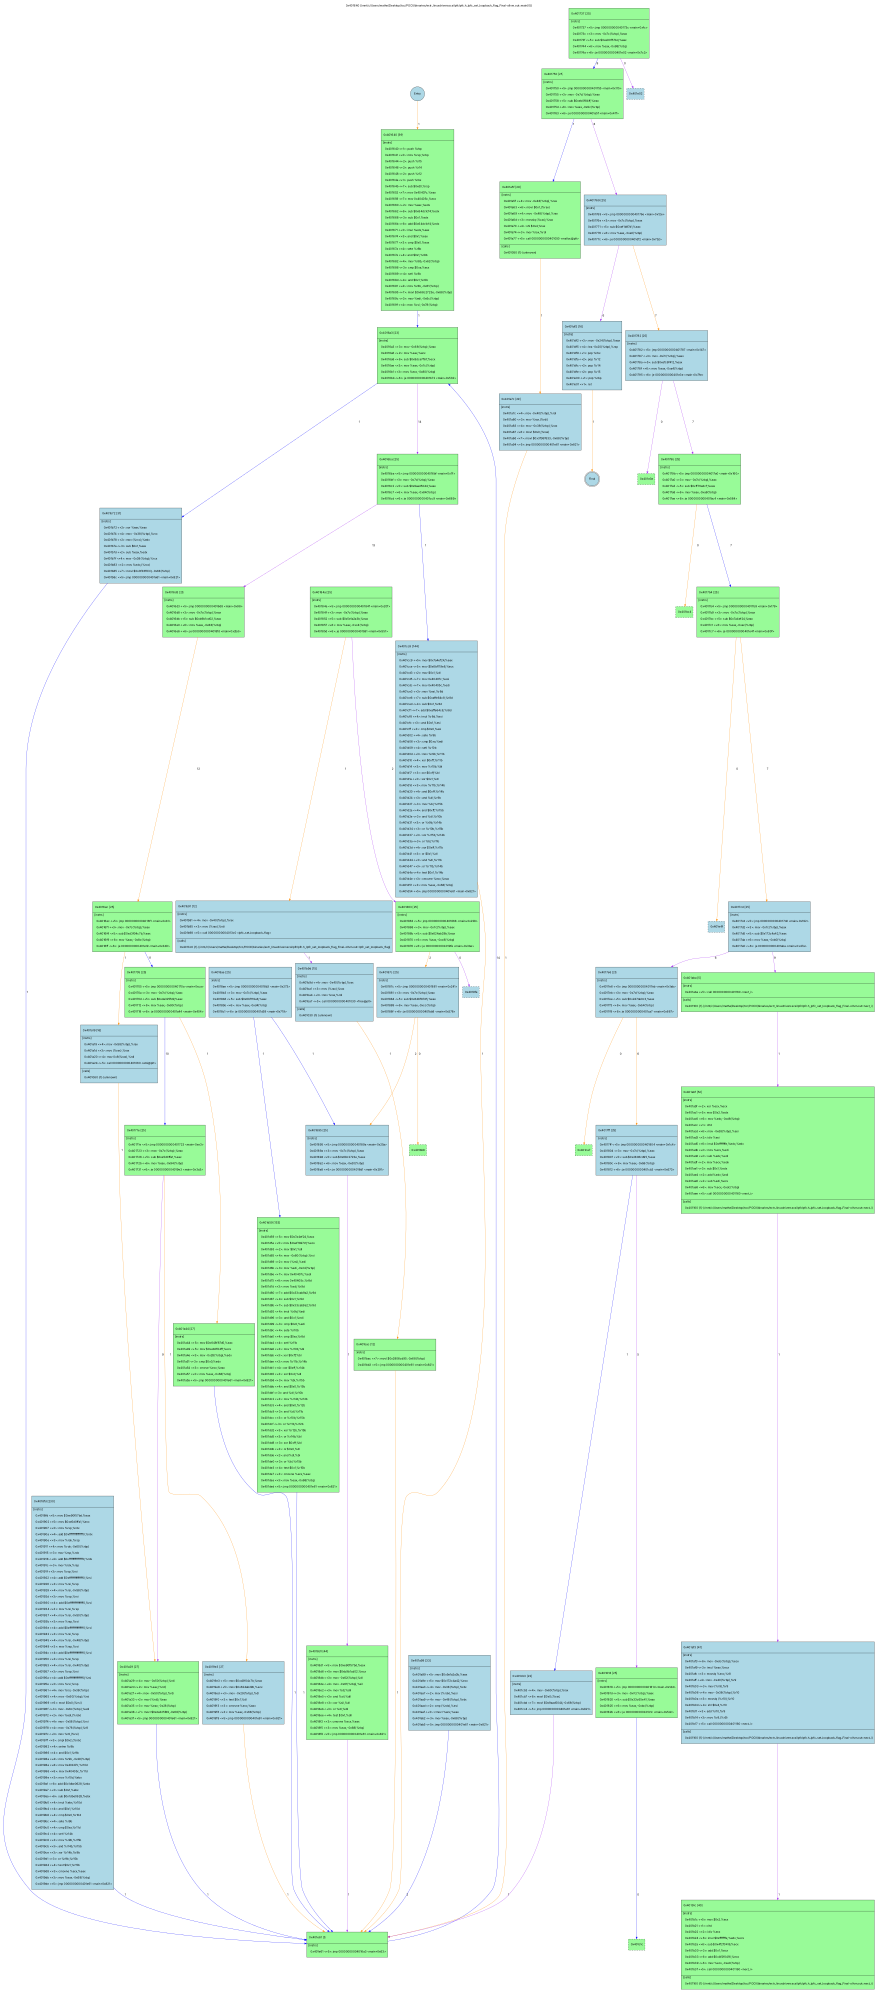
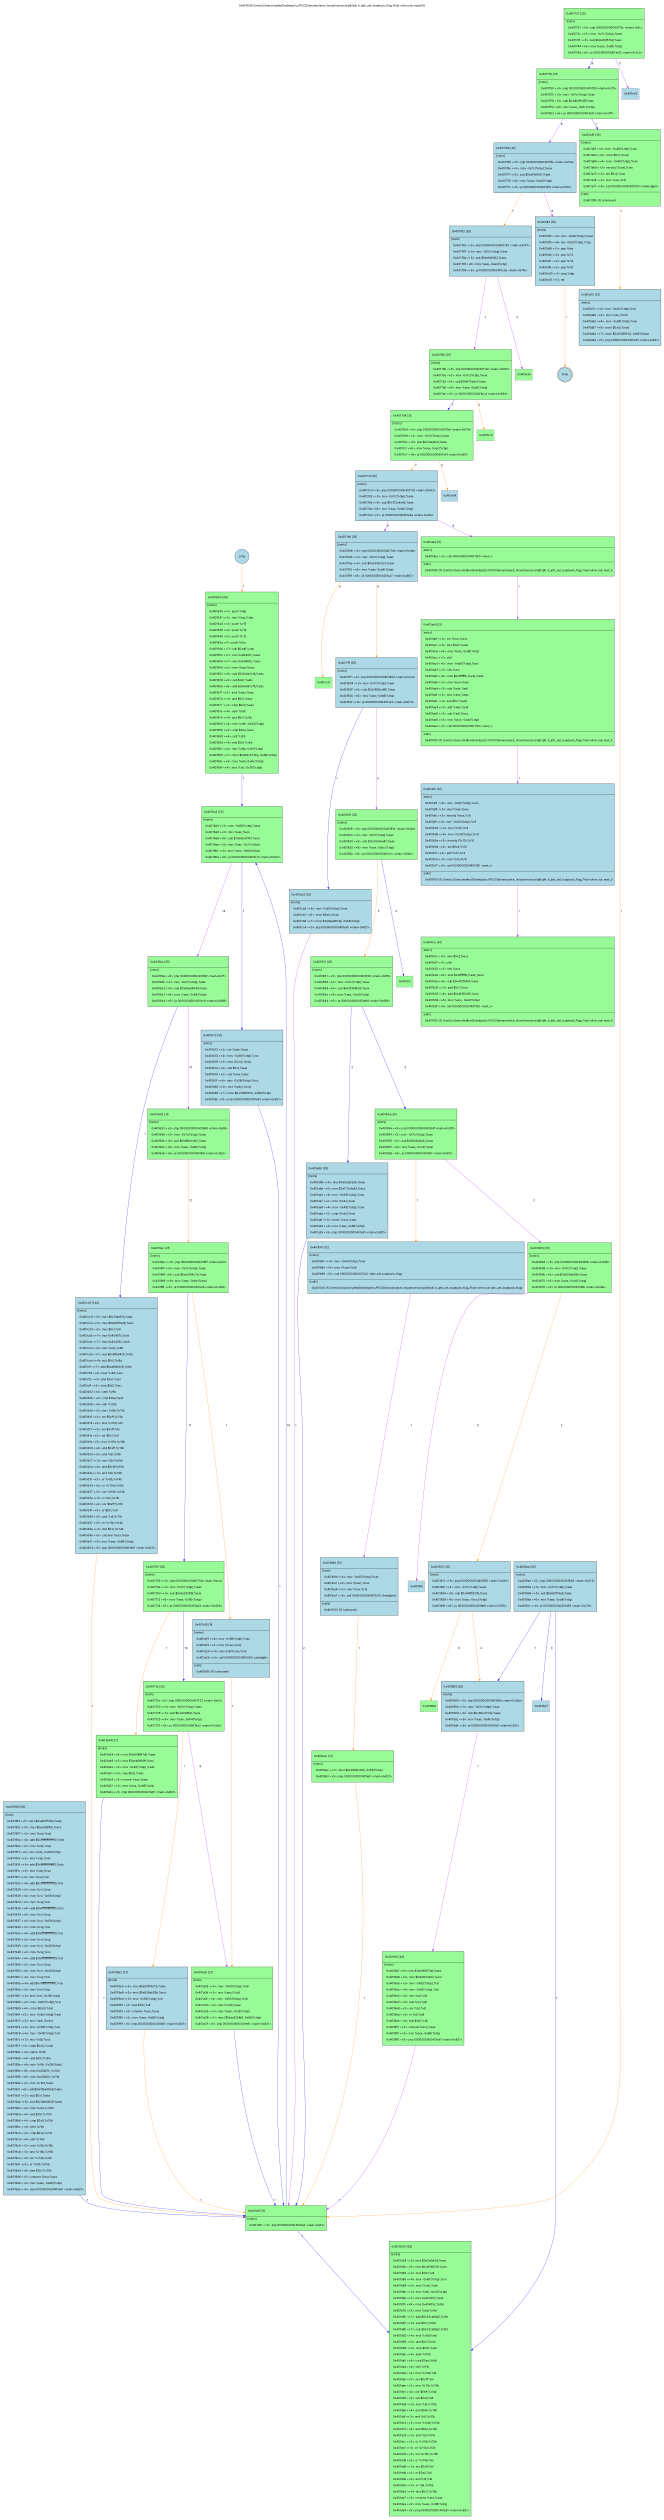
node "0x401831 [25]": added
node "0x4018c7": added
edge "0x401d59 [153]" -> "0x401e61 [5]": reversed
